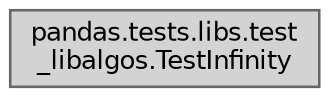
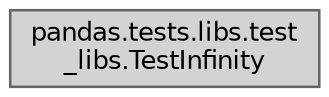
node "pandas.tests.libs.test _libalgos.TestInfinity": label "pandas.tests.libs.test _libalgos.TestInfinity" -> "pandas.tests.libs.test _libs.TestInfinity"
